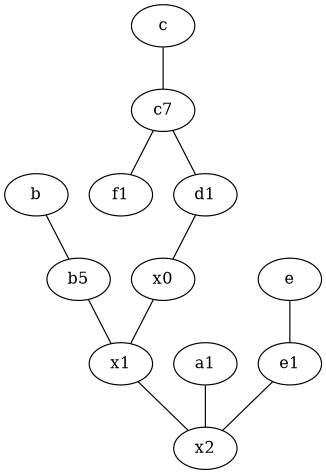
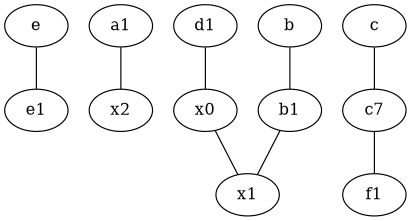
edge "c7" -- "d1": removed
node "b5": label "b5" -> "b1"
edge "x1" -- "x2": removed
edge "e1" -- "x2": removed
